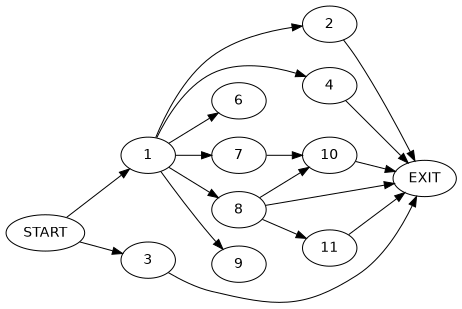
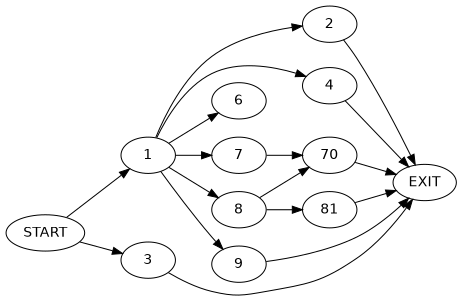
node "10": label "10" -> "70"
edge "8" -> "EXIT": now "9" -> "EXIT"
node "11": label "11" -> "81"
